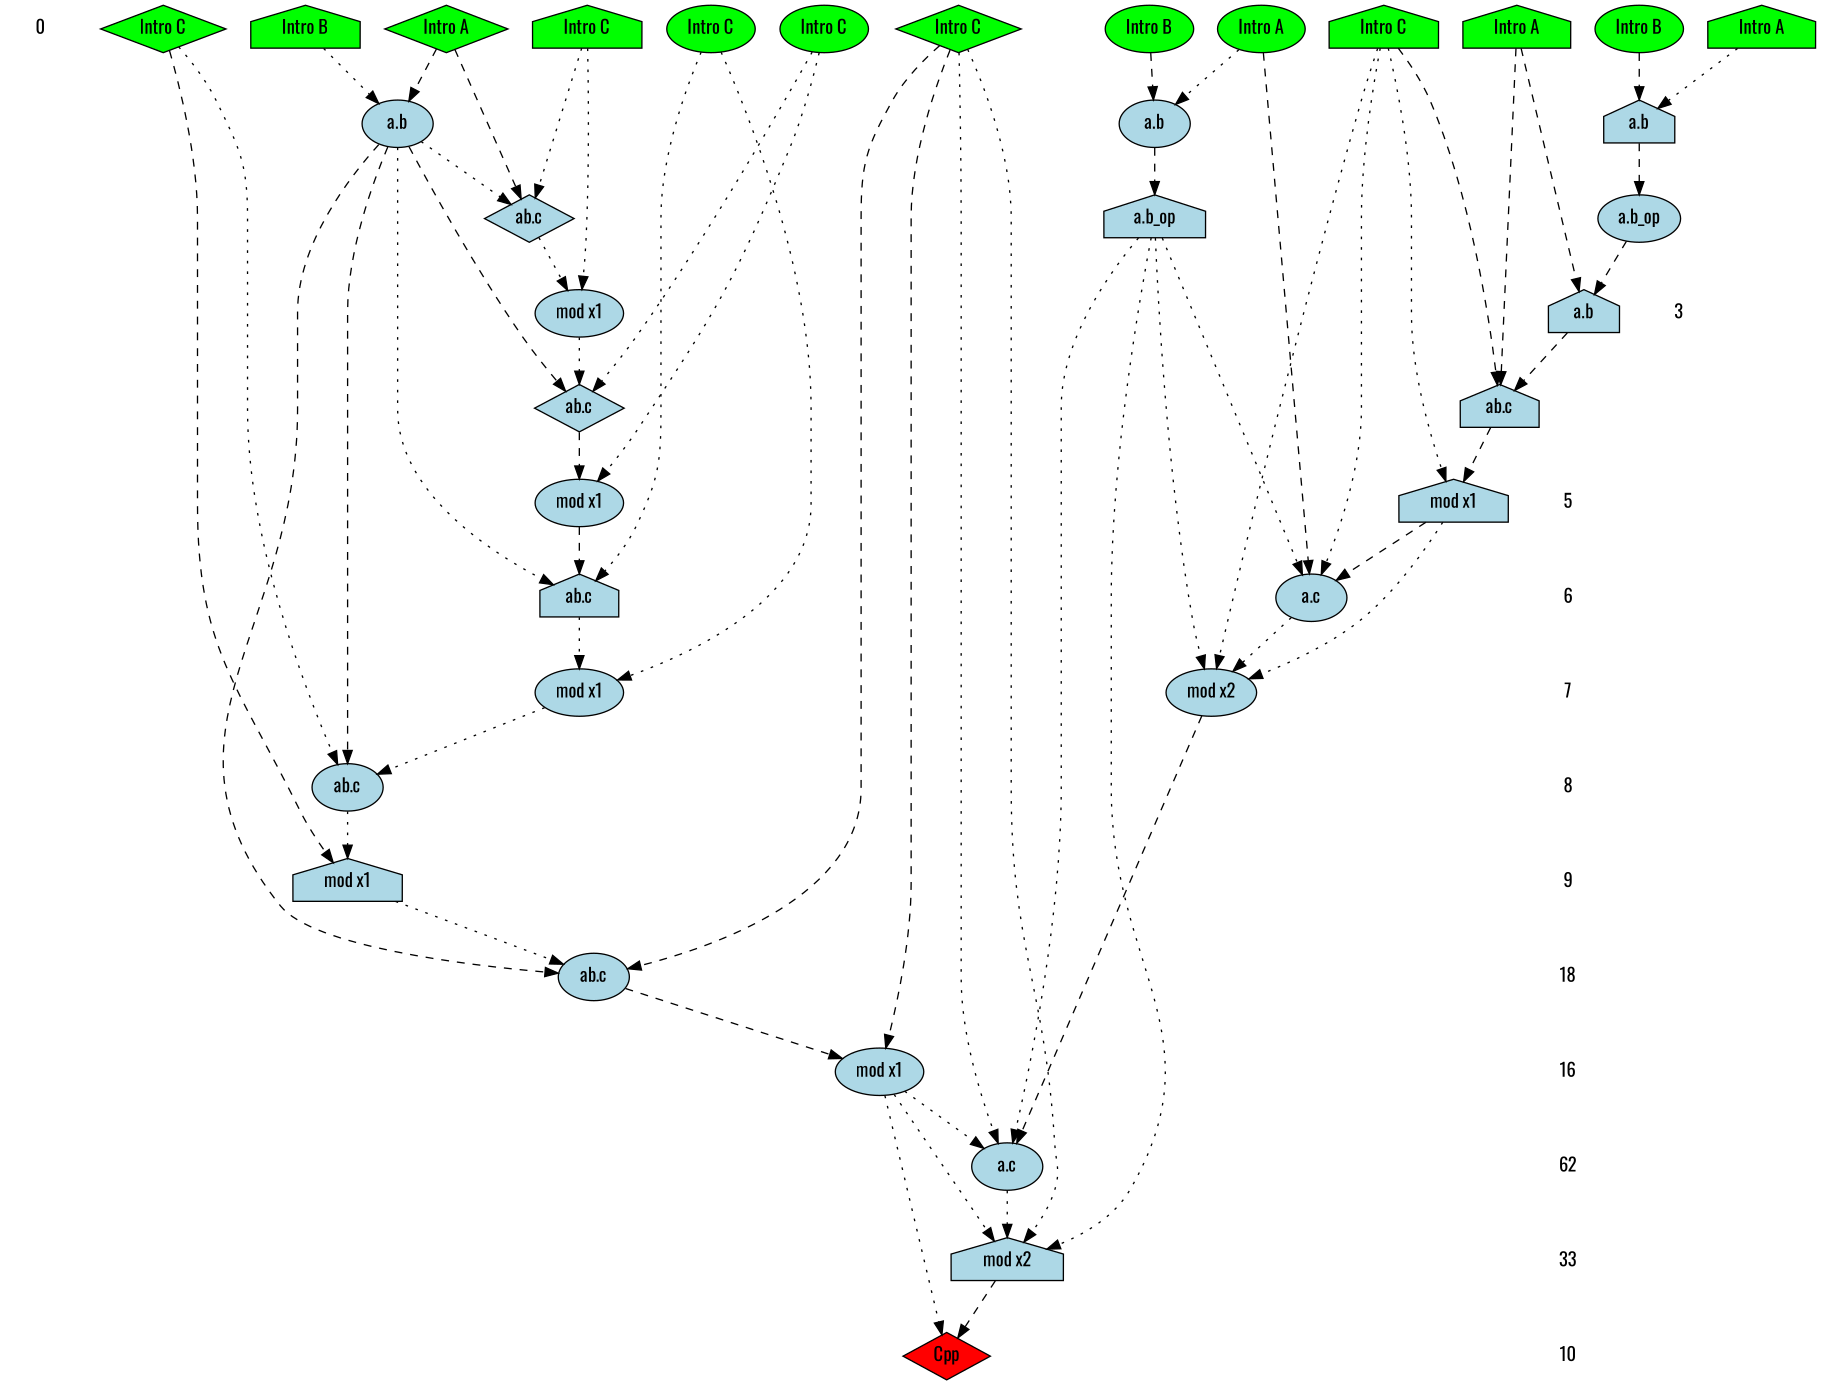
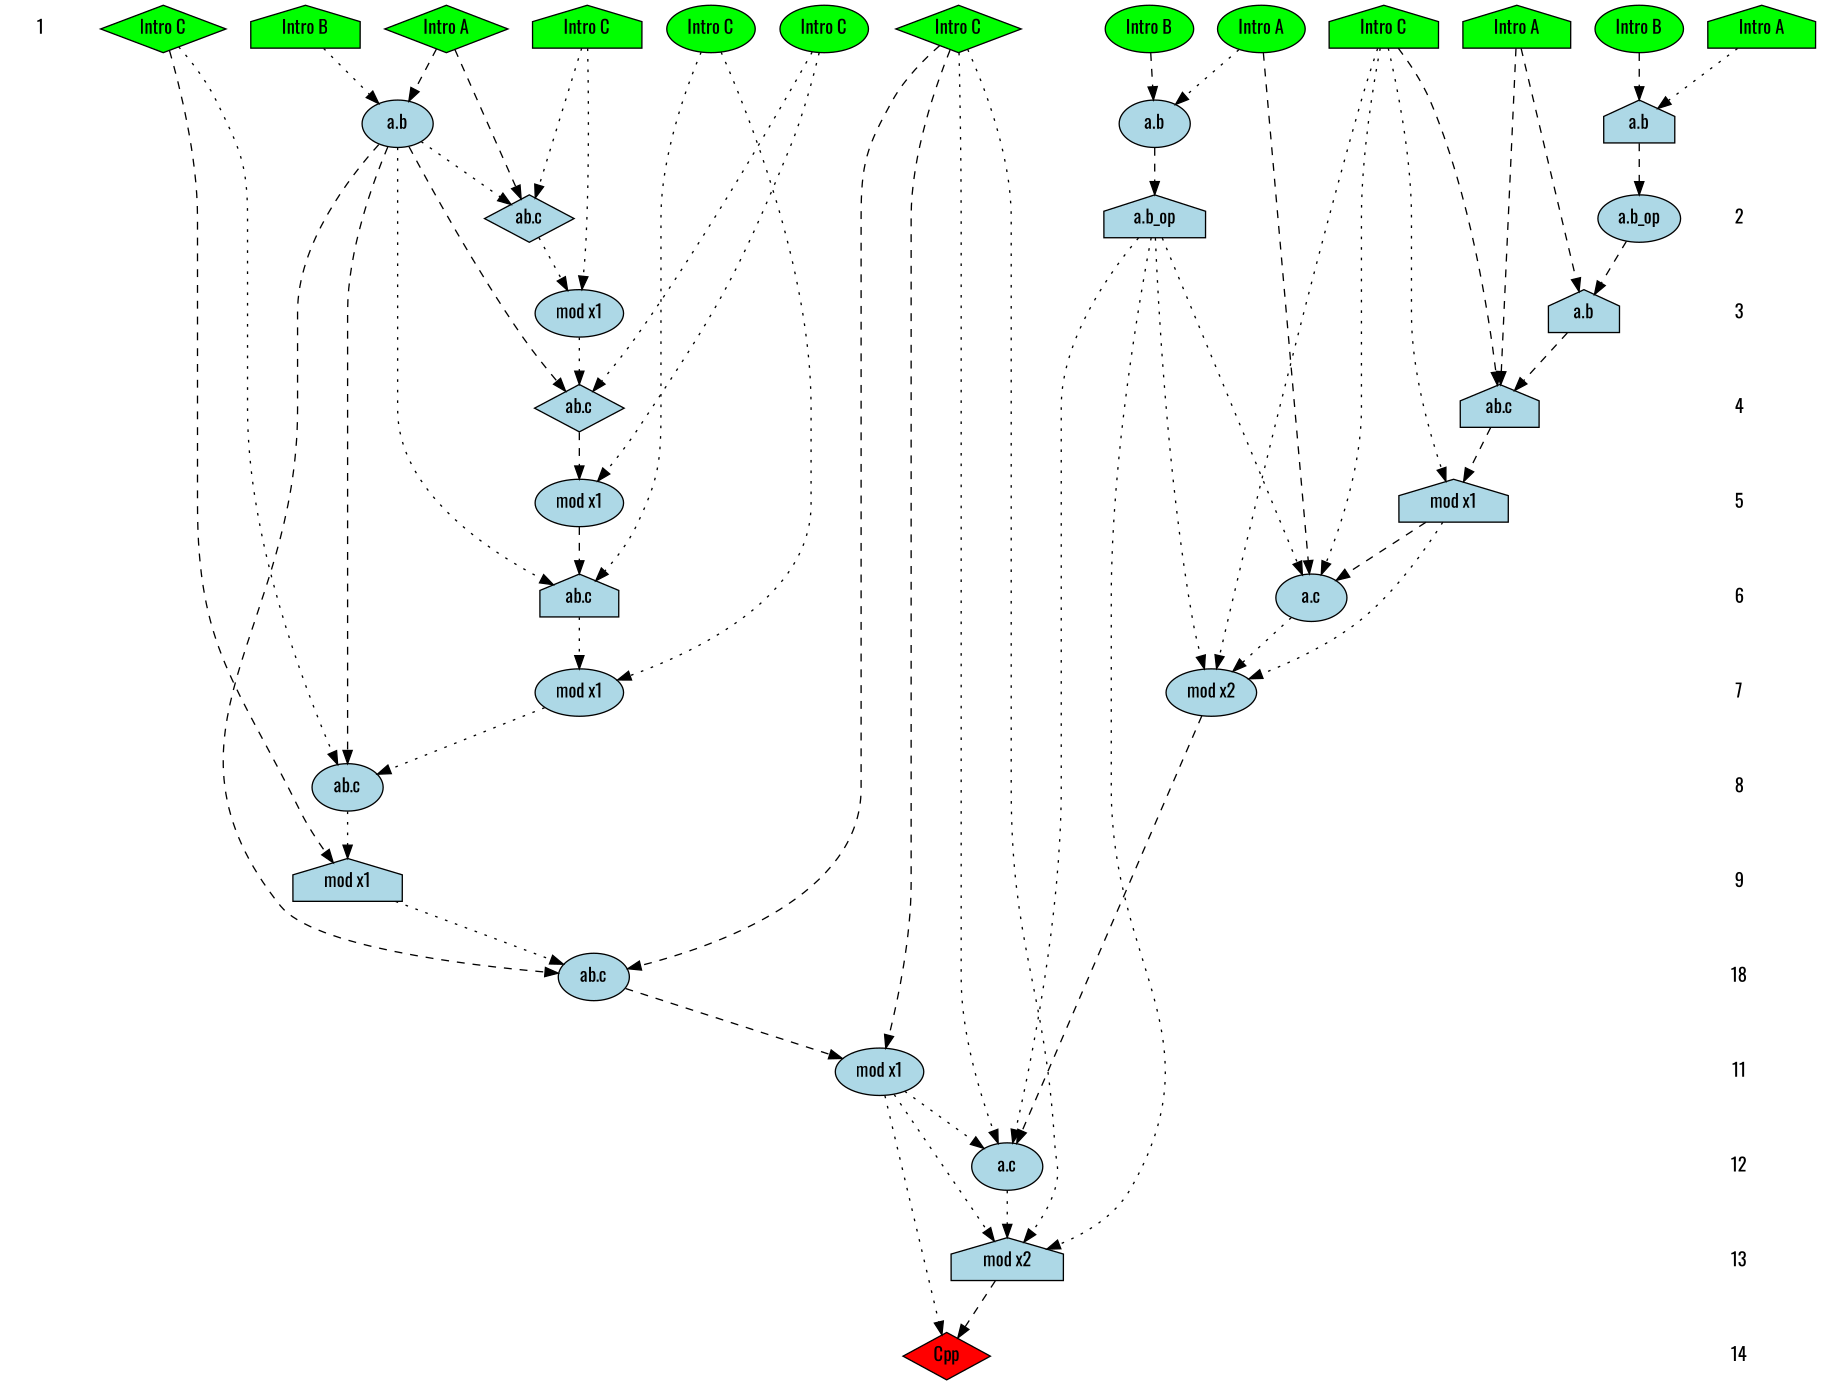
node "0": label "0" -> "1"
node "2": added
node "4": added
node "16": label "16" -> "11"
node "62": label "62" -> "12"
node "33": label "33" -> "13"
node "10": label "10" -> "14"
